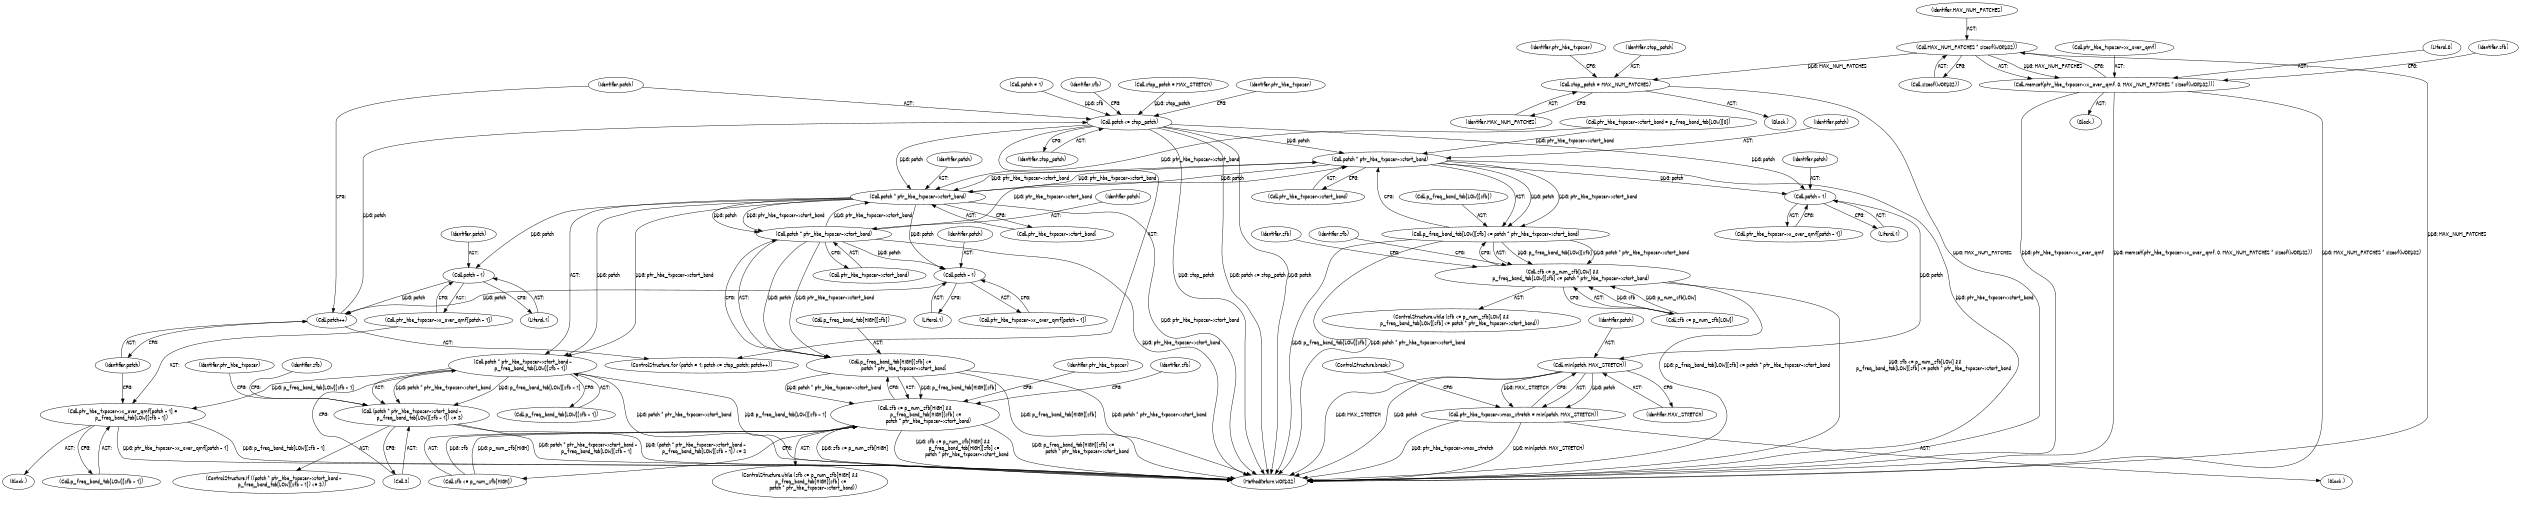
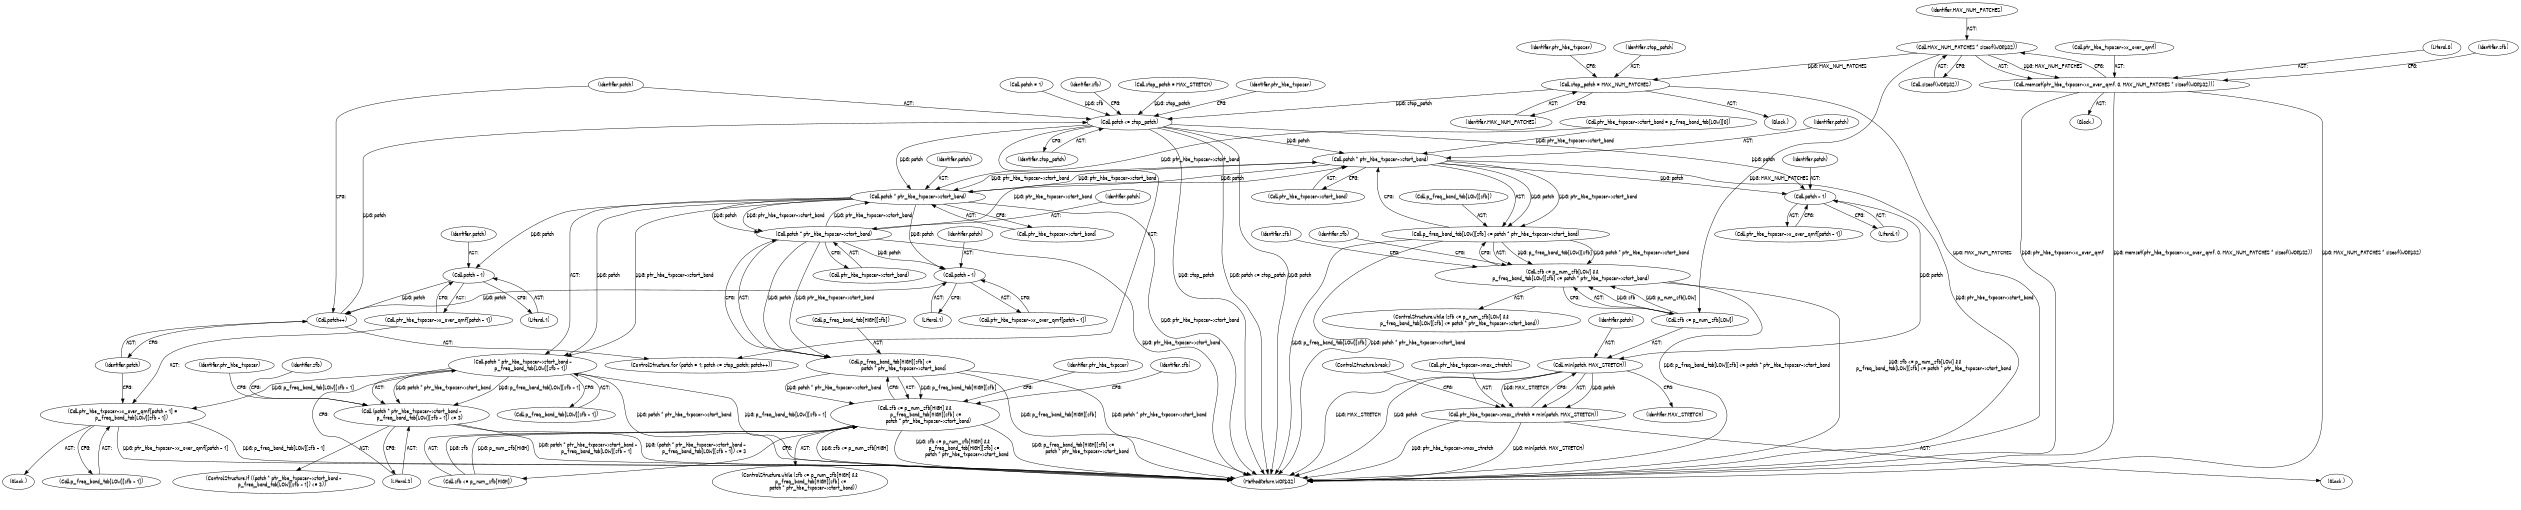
edge "(Call,stop_patch = MAX_NUM_PATCHES)" -> "(Call,patch <= stop_patch)": added, label "DDG: stop_patch"
node "(Call,ptr_hbe_txposer->max_stretch)": added
edge "(Identifier,MAX_STRETCH)" -> "(Call,min(patch, MAX_STRETCH))": now "(Call,sfb <= p_num_sfb[LOW])" -> "(Call,min(patch, MAX_STRETCH))"
edge "(Call,MAX_NUM_PATCHES * sizeof(WORD32))" -> "(MethodReturn,WORD32)": now "(Call,MAX_NUM_PATCHES * sizeof(WORD32))" -> "(Call,sfb <= p_num_sfb[LOW])"
node "(Call,3)": label "(Call,3)" -> "(Literal,3)"
